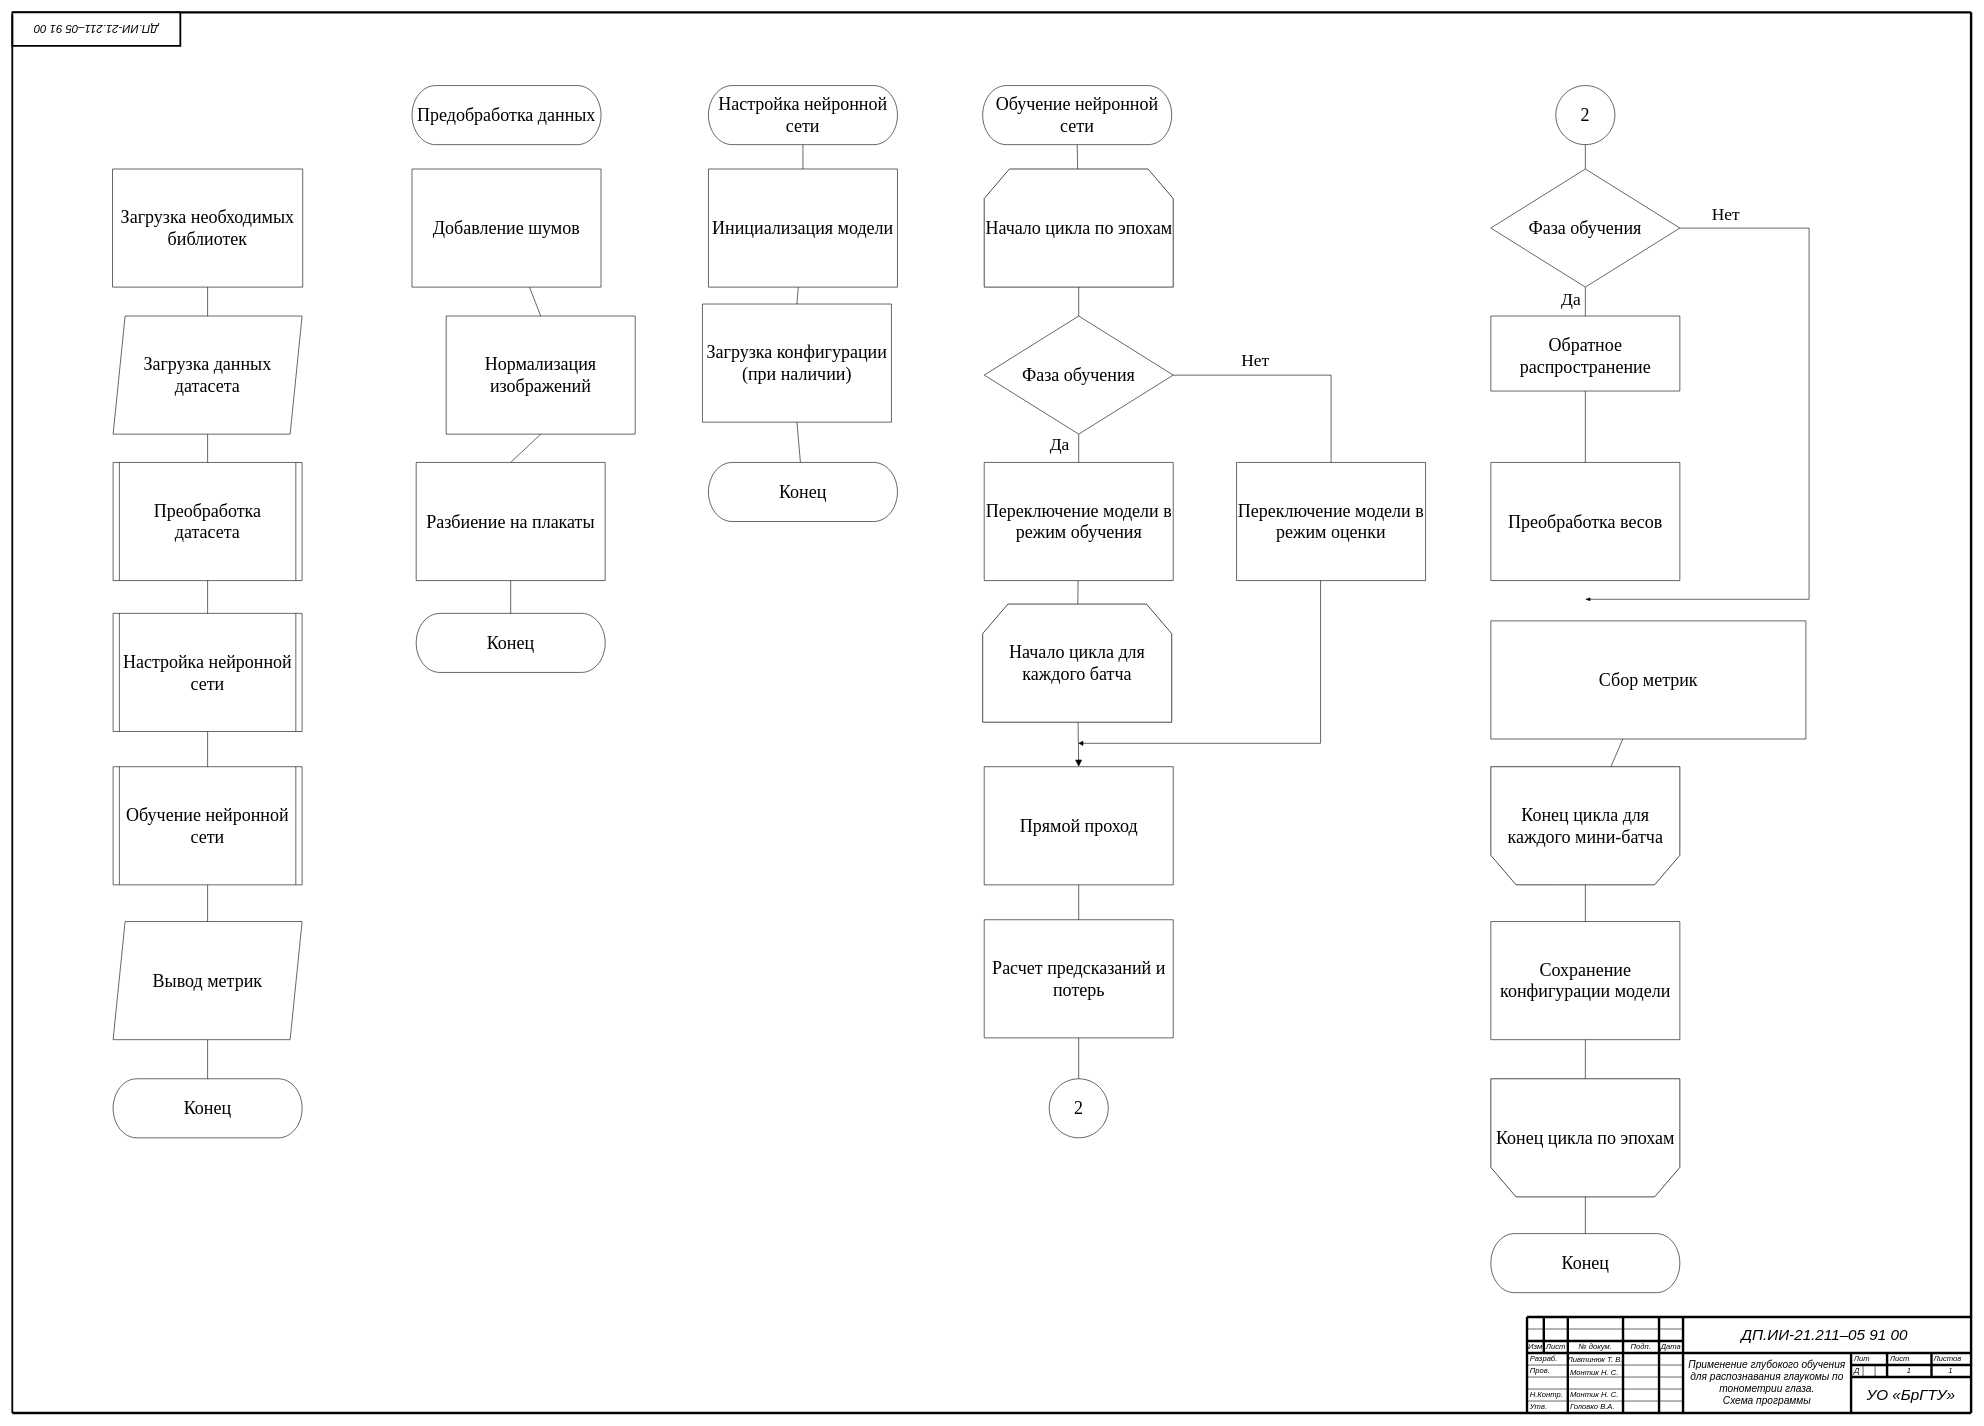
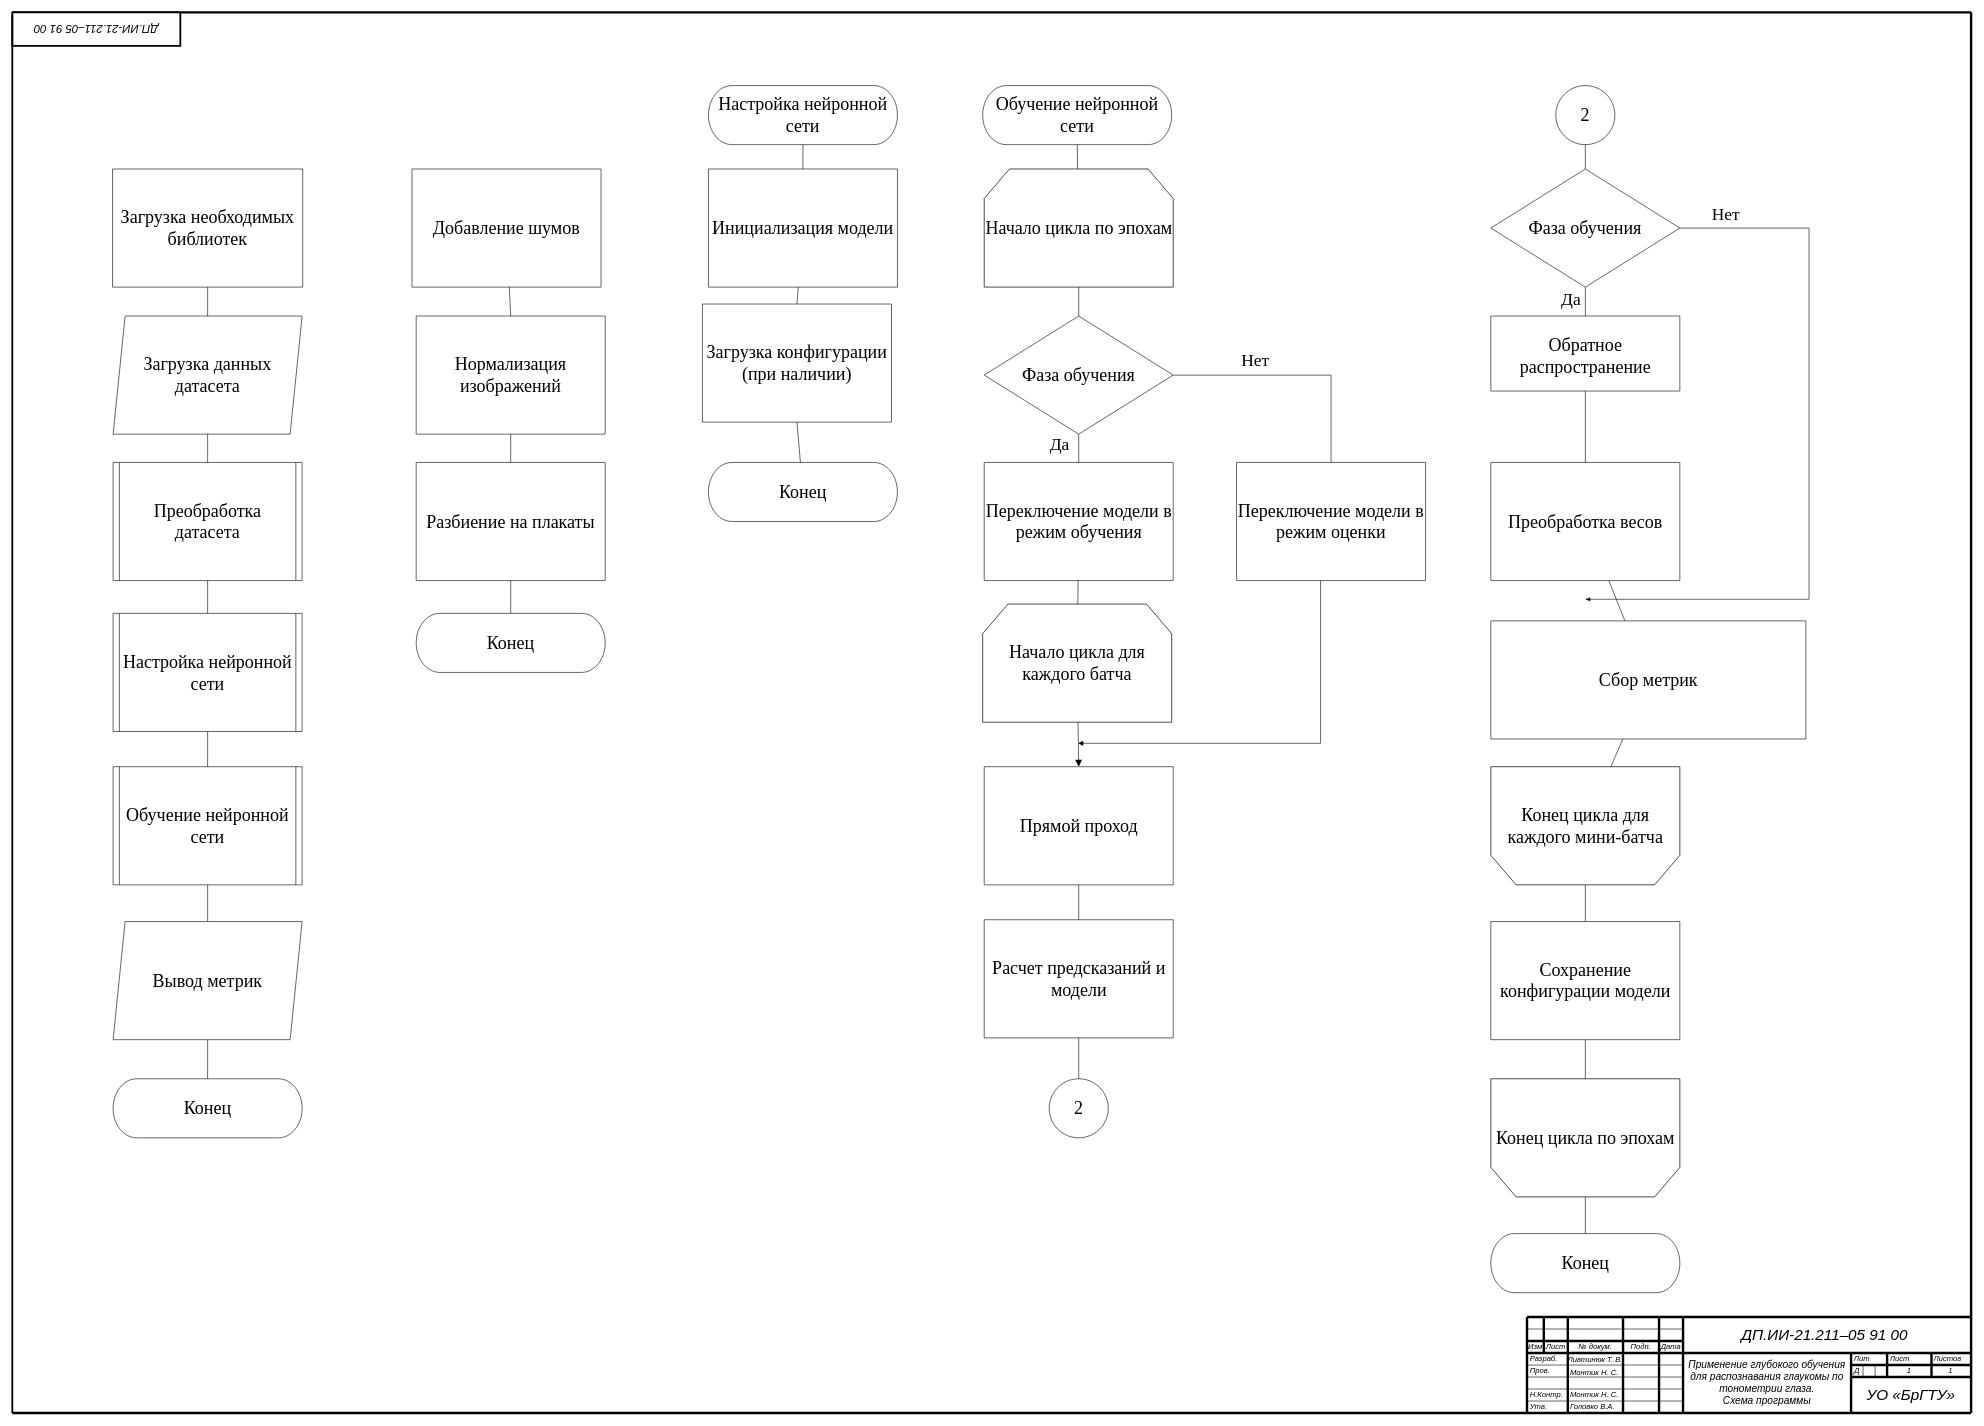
node "Предобработка данных": removed
node "Нормализация изображений": moved (541, 375) -> (511, 375)
edge "Преобработка весов" -- "Сбор метрик": added
node "Расчет предсказаний и потерь": label "Расчет предсказаний и потерь" -> "Расчет предсказаний и модели"
